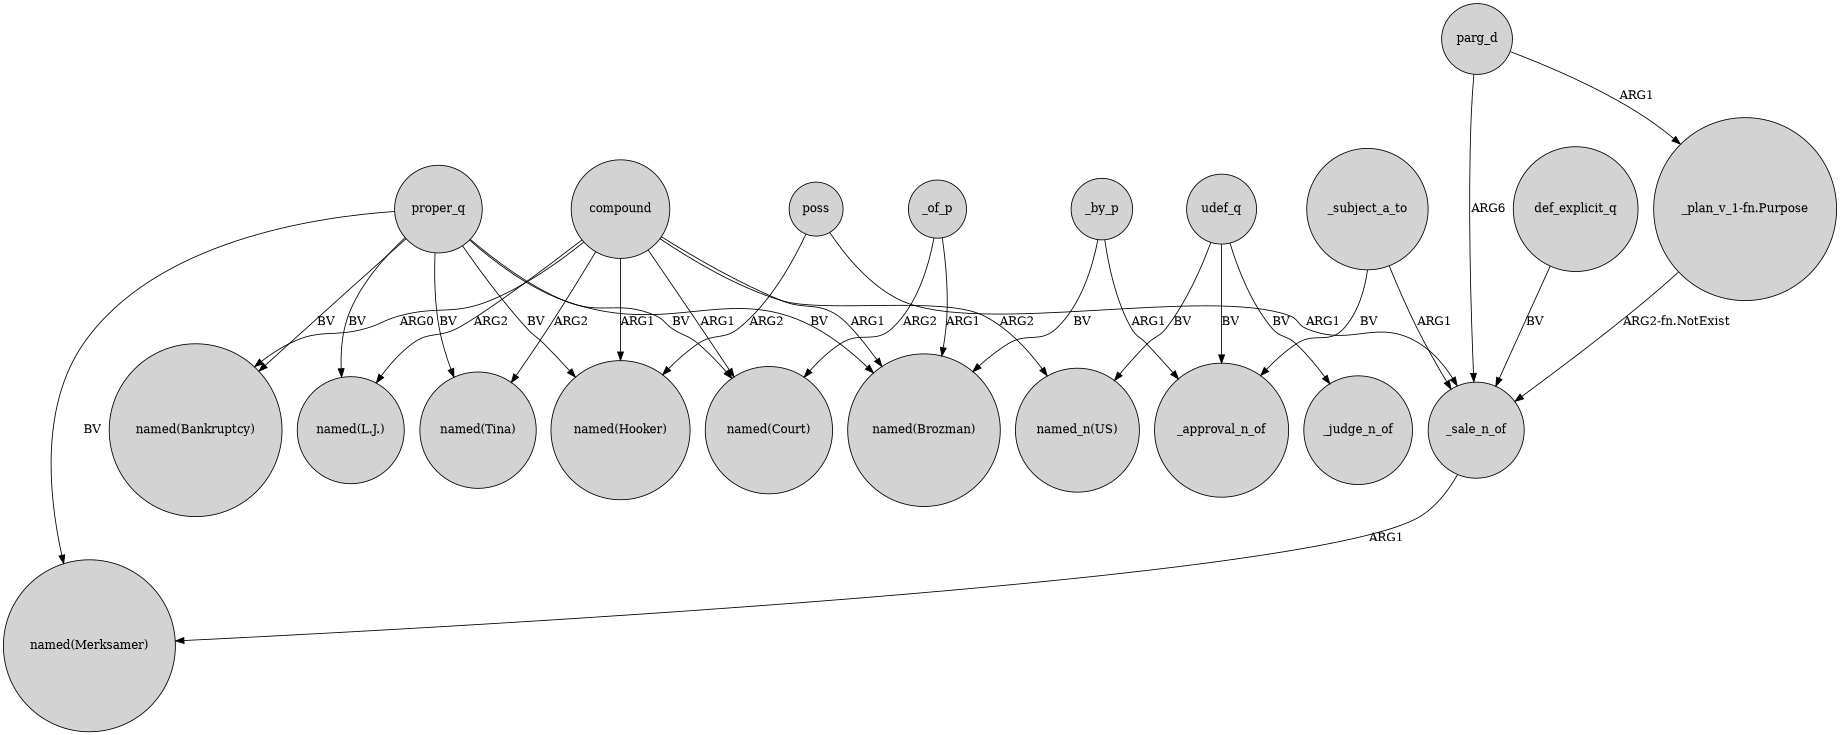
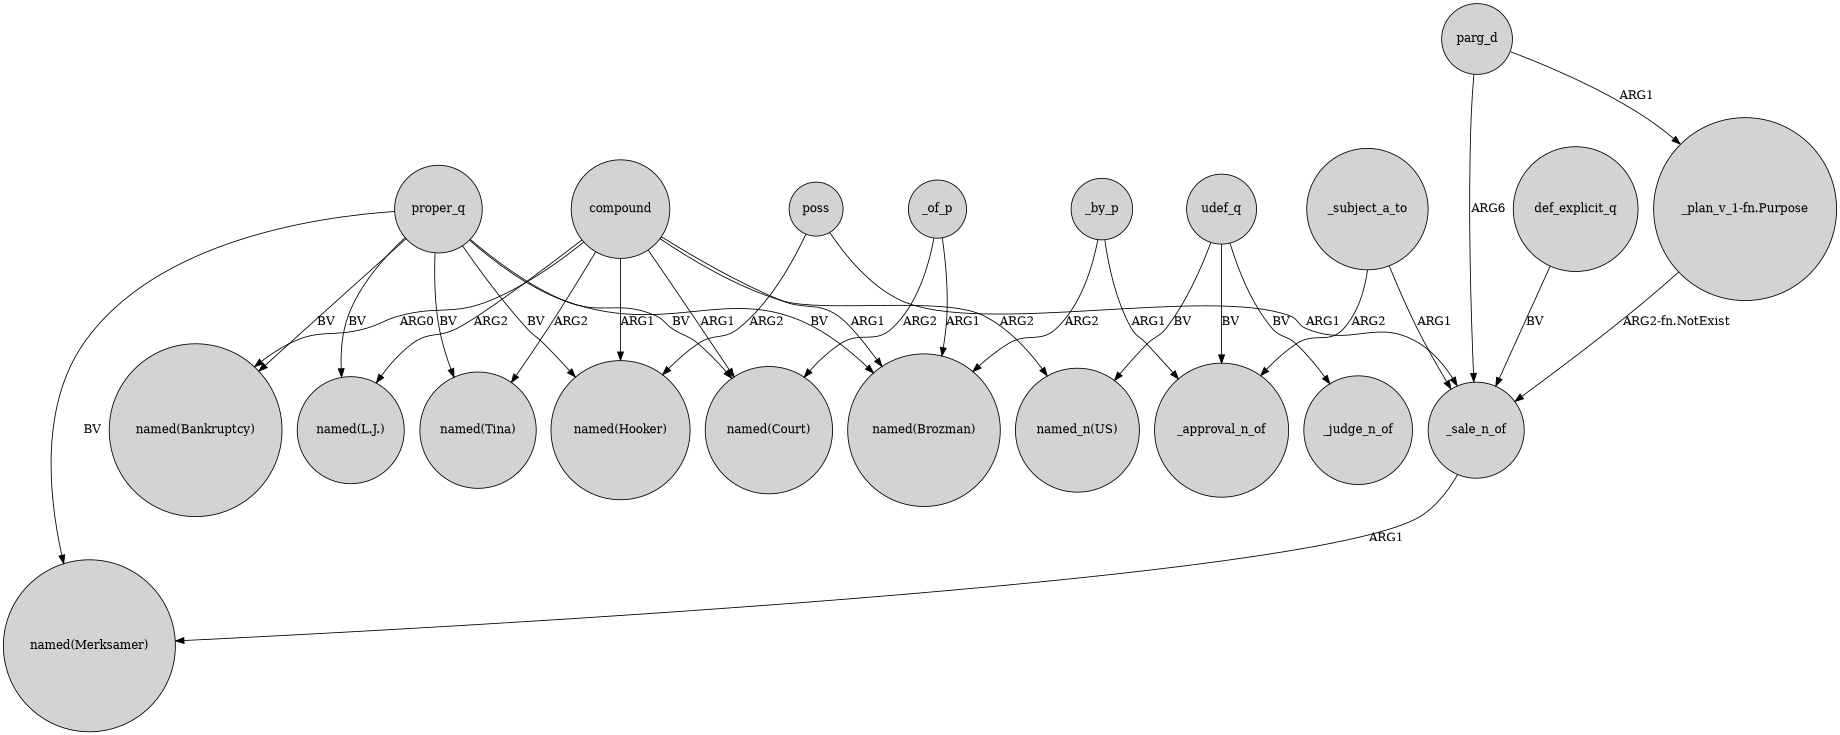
edge "_by_p" -> "named(Brozman)": label "BV" -> "ARG2"
edge "_subject_a_to" -> "_approval_n_of": label "BV" -> "ARG2"
